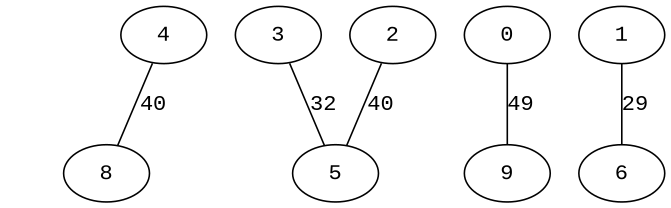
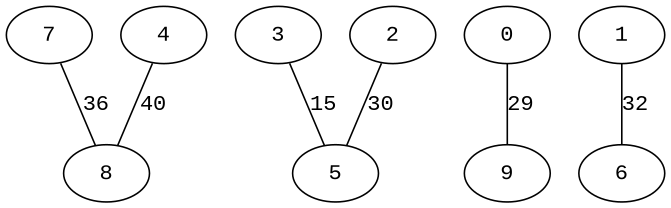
node "7": added
edge "3" -- "5": label "32" -> "15"
edge "2" -- "5": label "40" -> "30"
edge "0" -- "9": label "49" -> "29"
edge "1" -- "6": label "29" -> "32"
